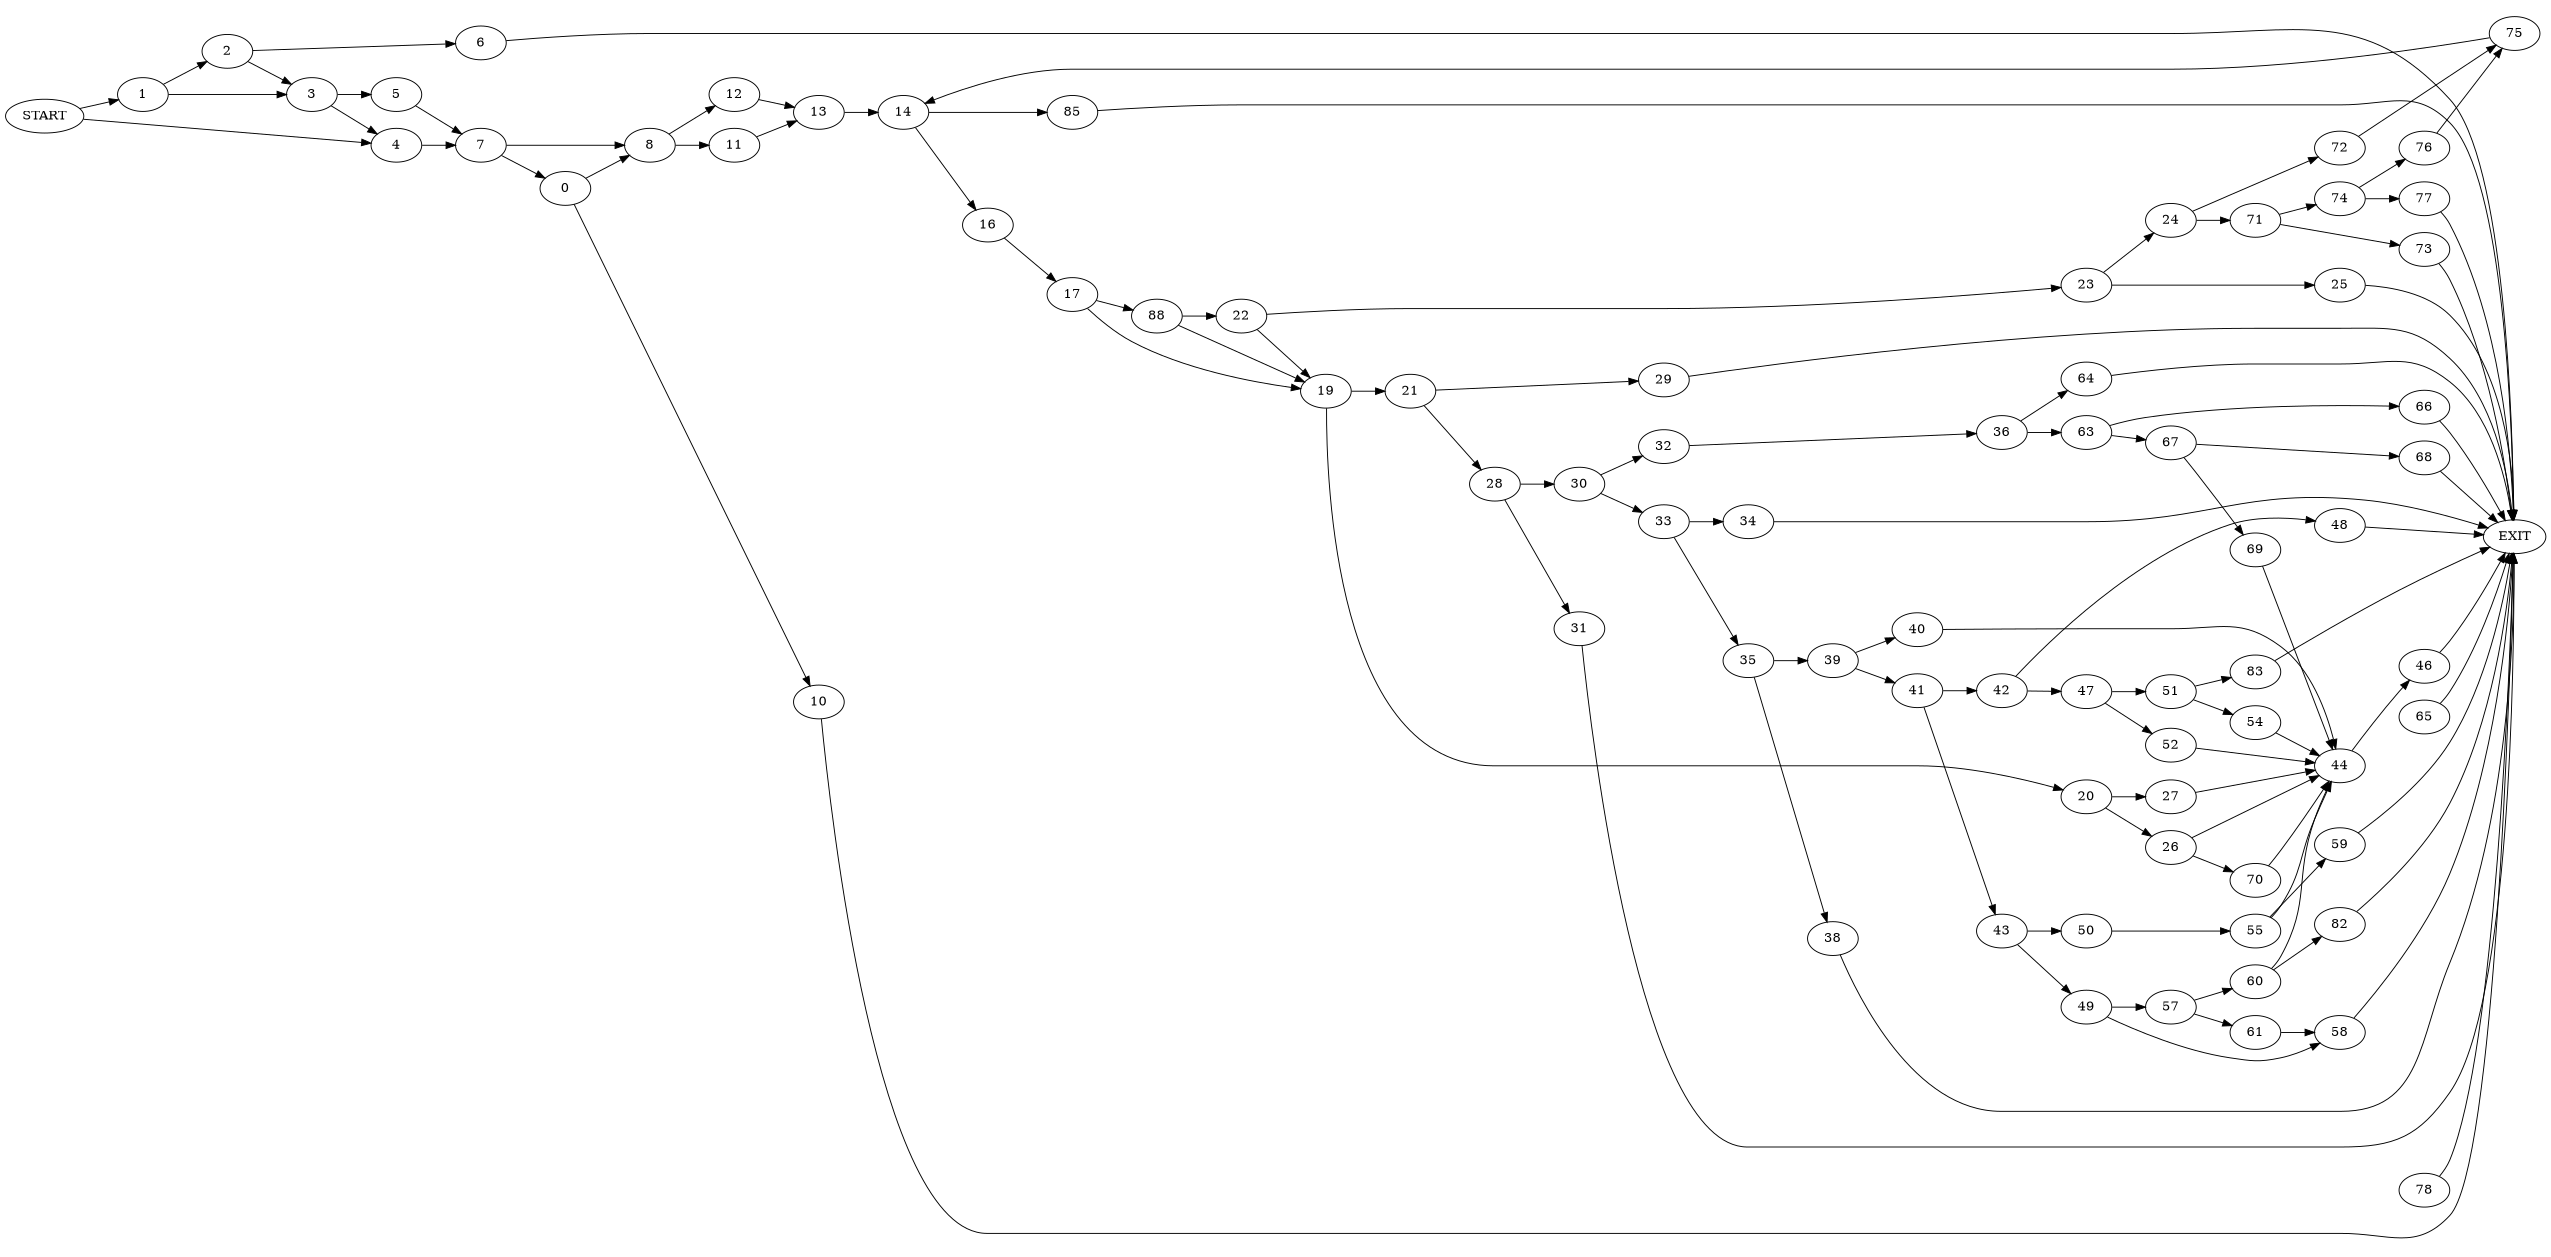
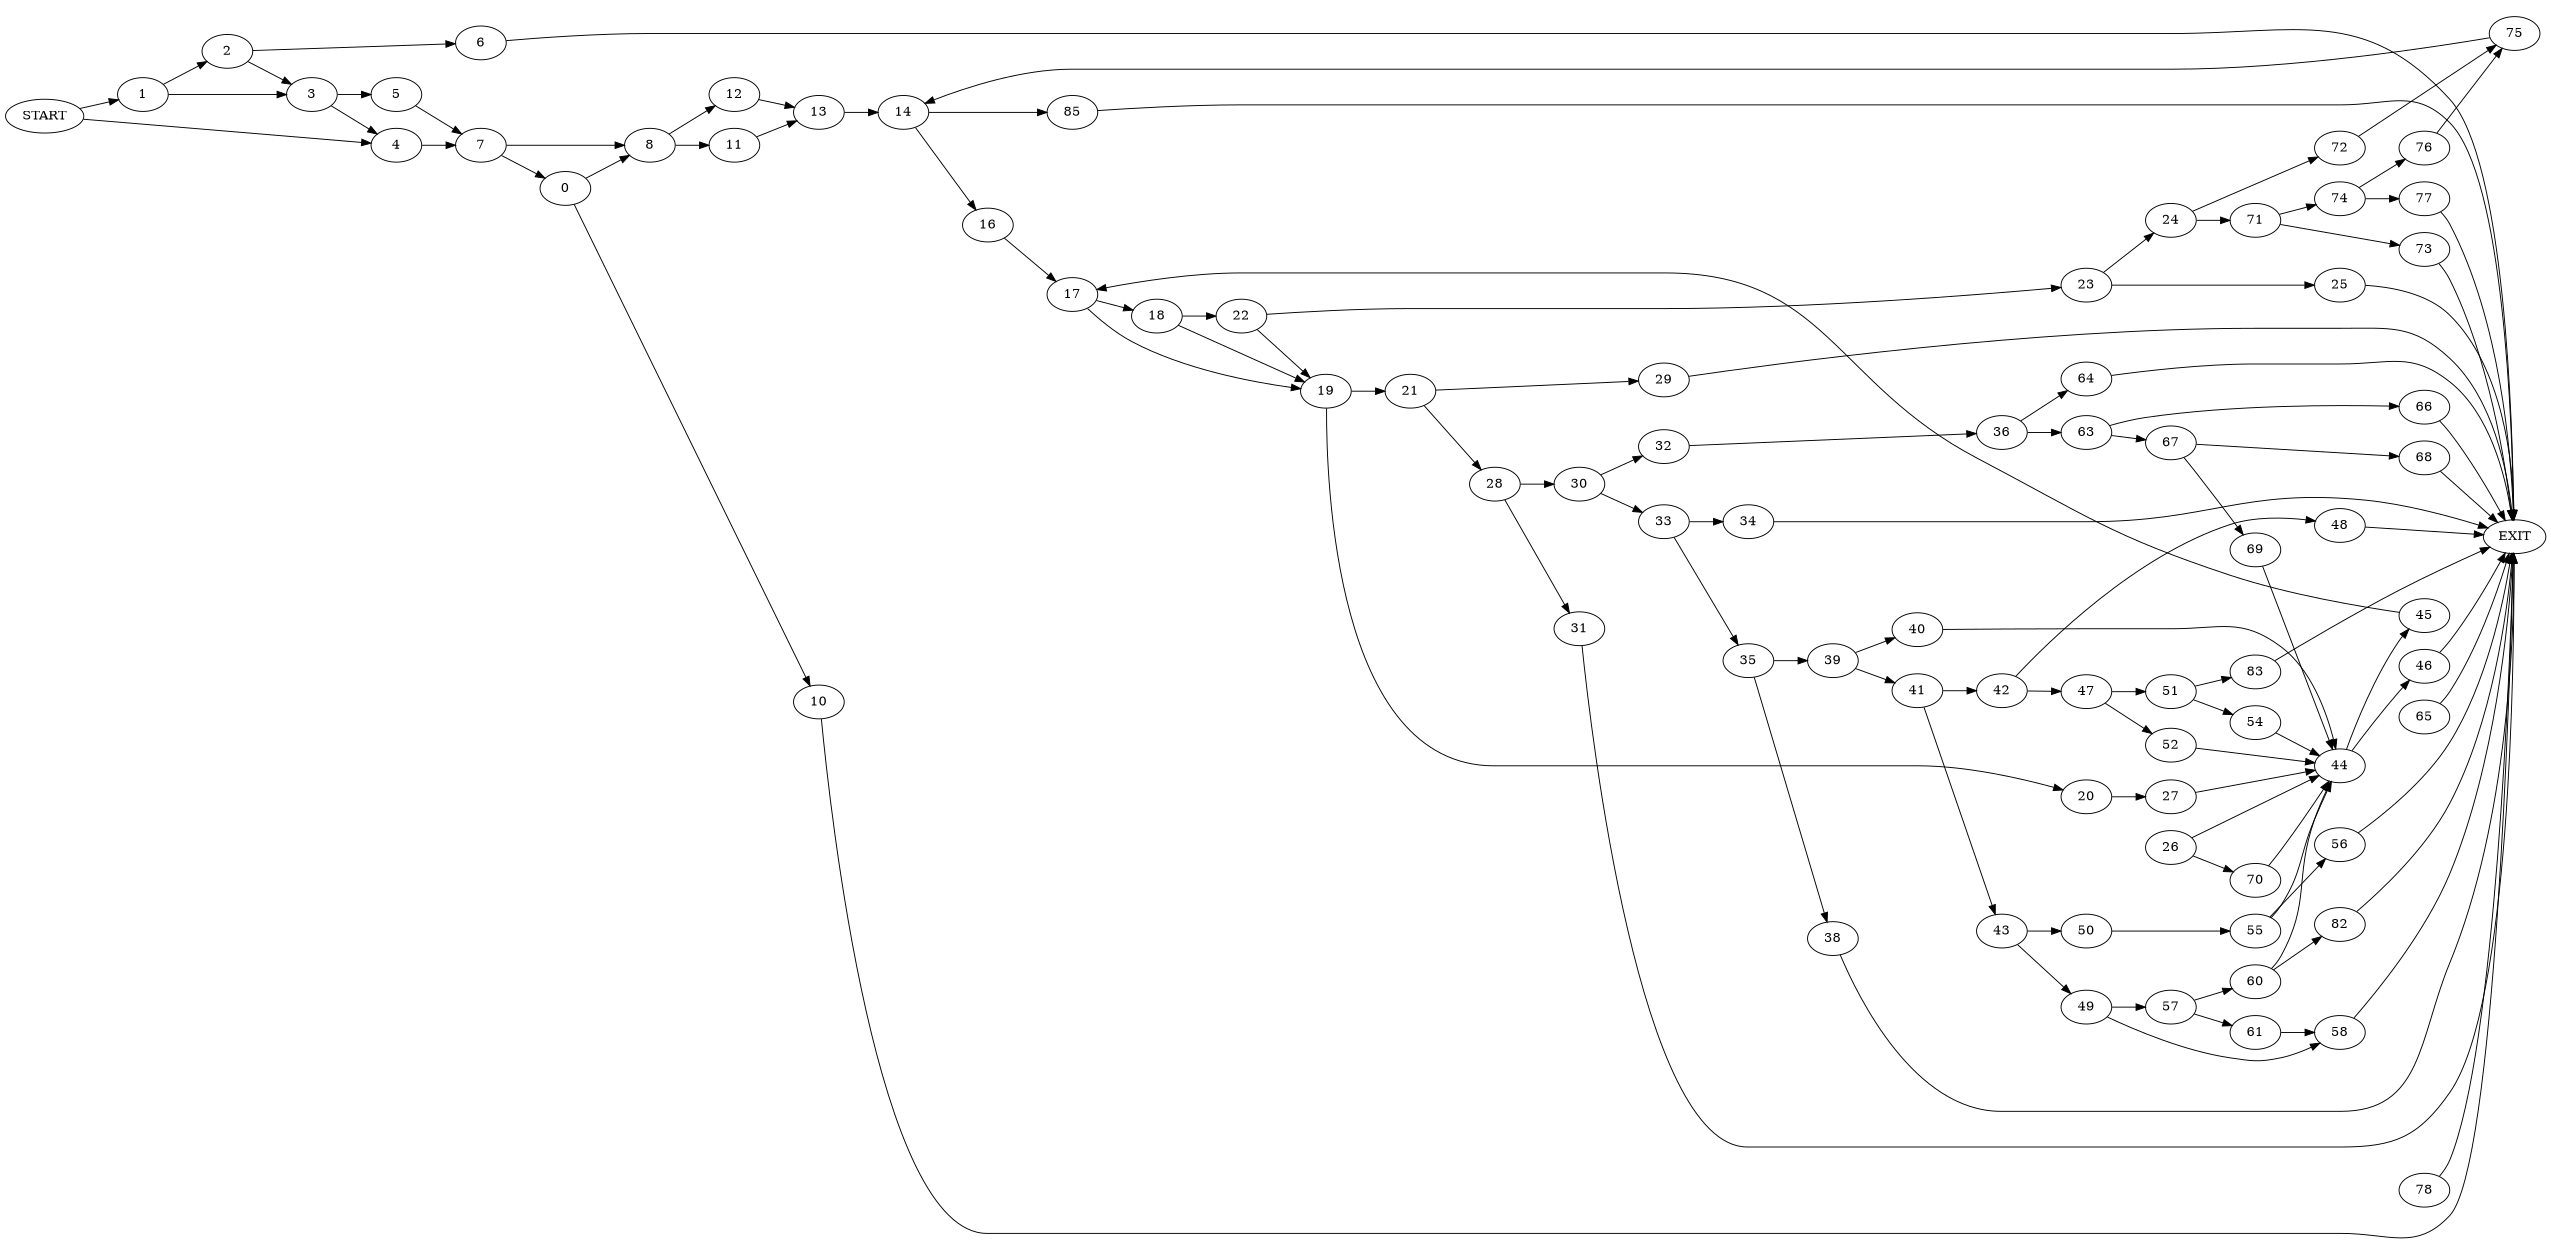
node "88": label "88" -> "18"
node "45": added
edge "20" -> "26": removed
node "59": label "59" -> "56"
